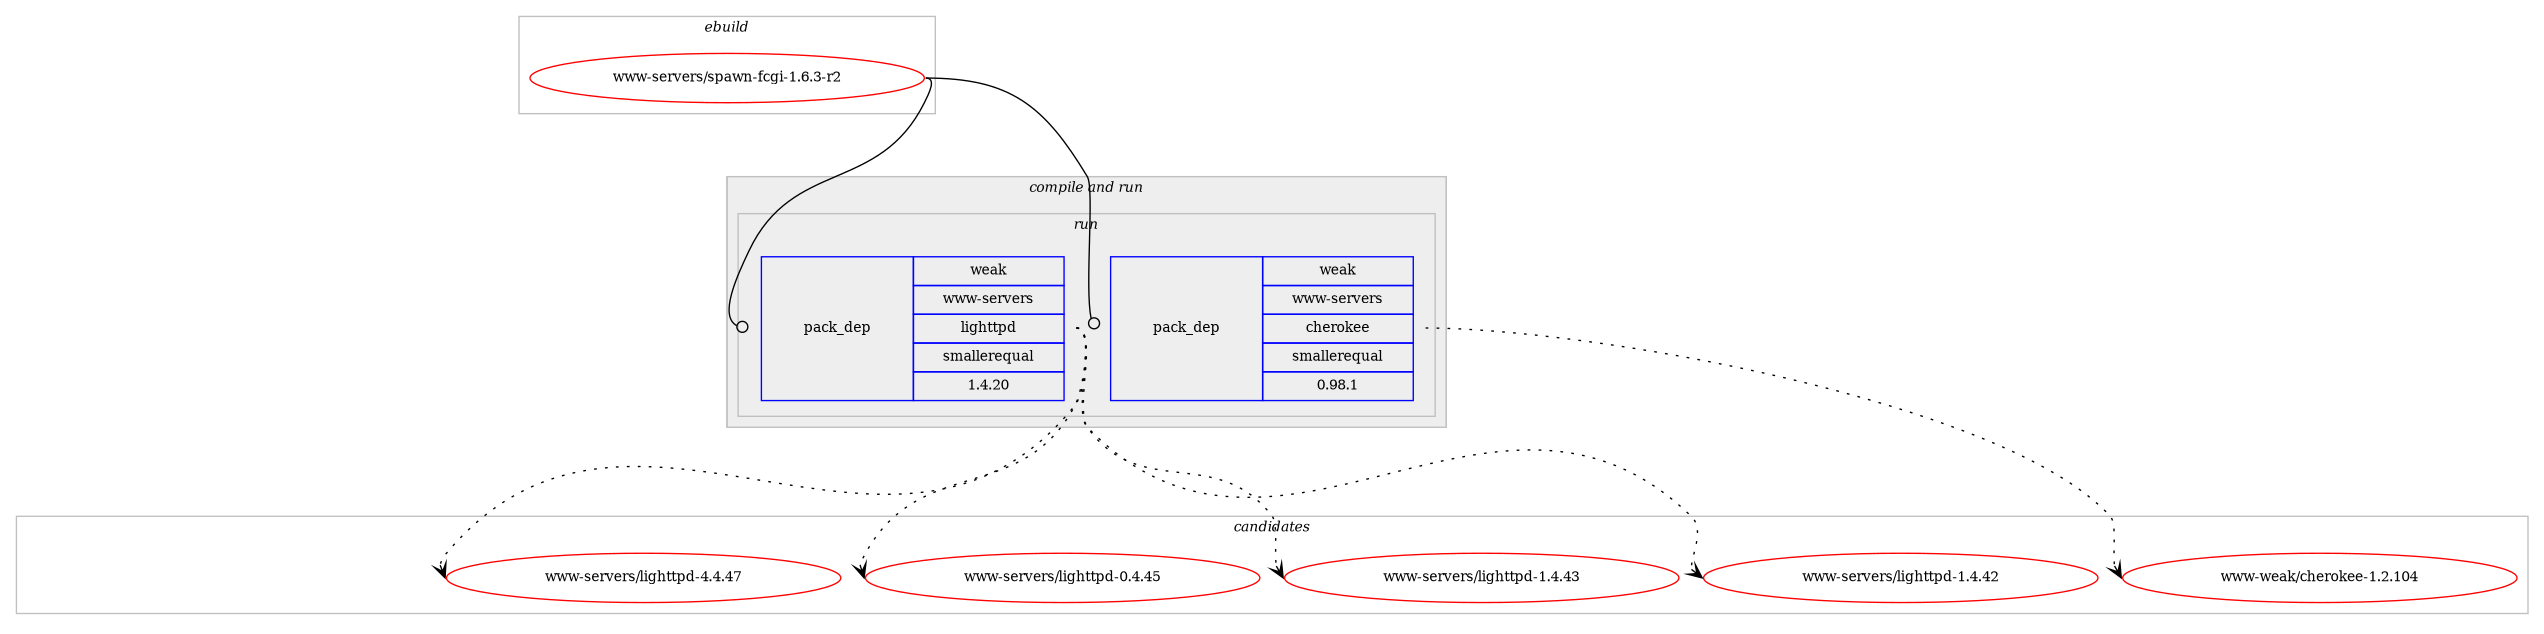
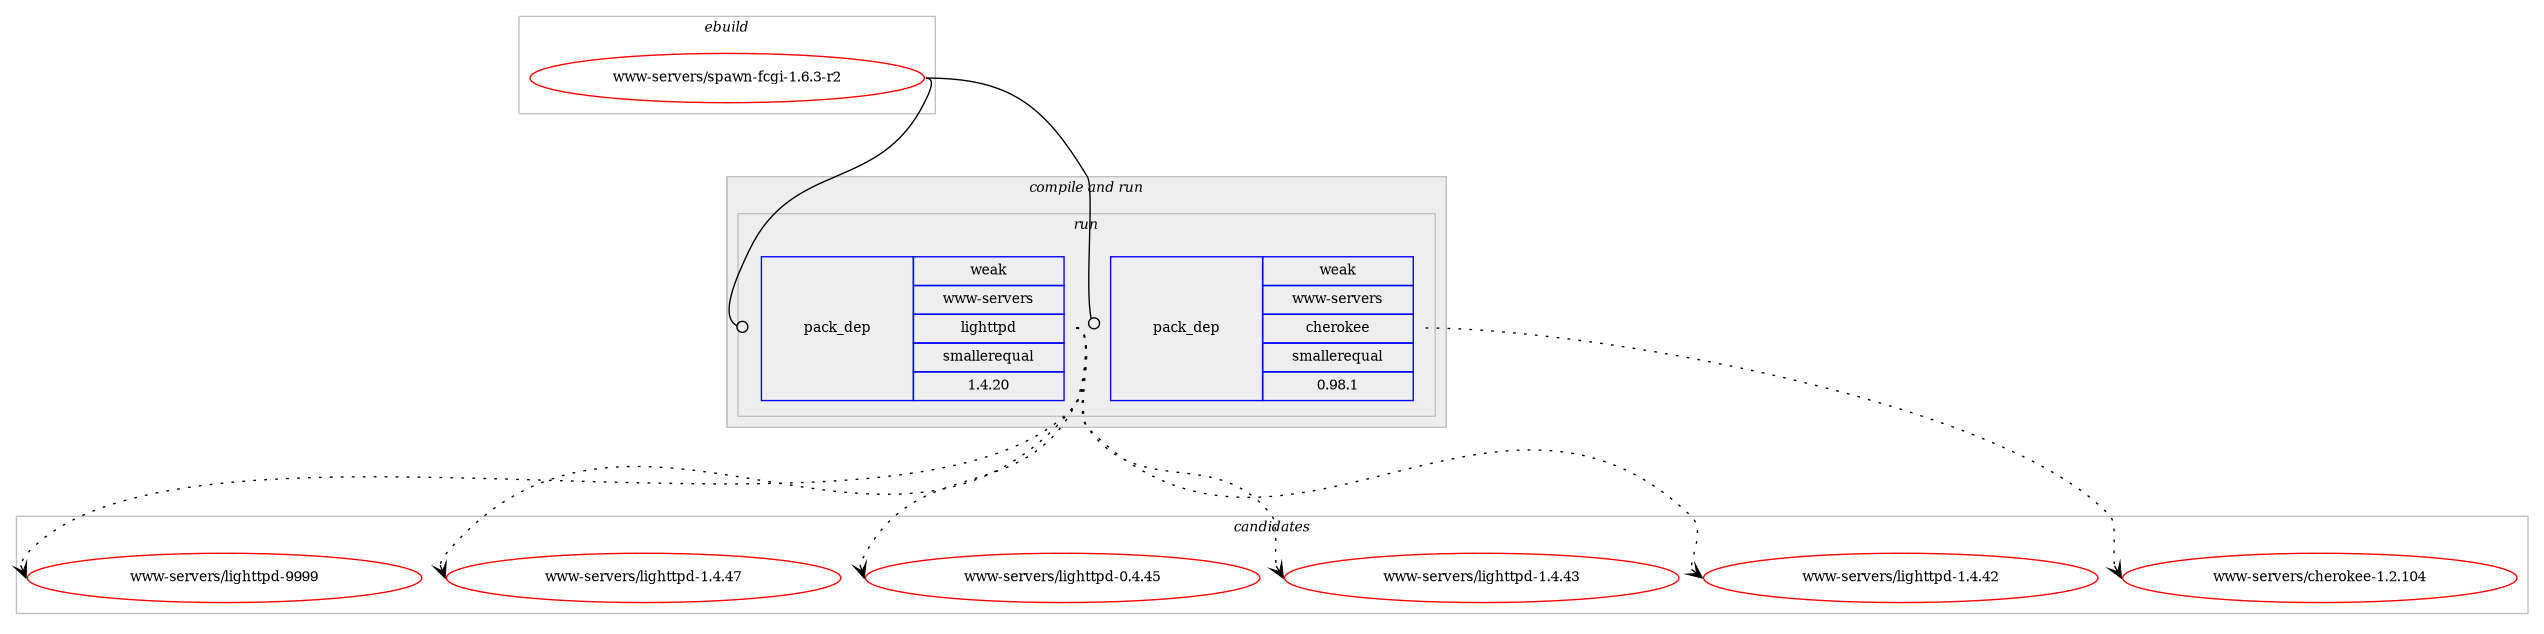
node "www-servers/lighttpd-9999": added
node "www-servers/lighttpd-4.4.47": label "www-servers/lighttpd-4.4.47" -> "www-servers/lighttpd-1.4.47"
node "www-weak/cherokee-1.2.104": label "www-weak/cherokee-1.2.104" -> "www-servers/cherokee-1.2.104"
